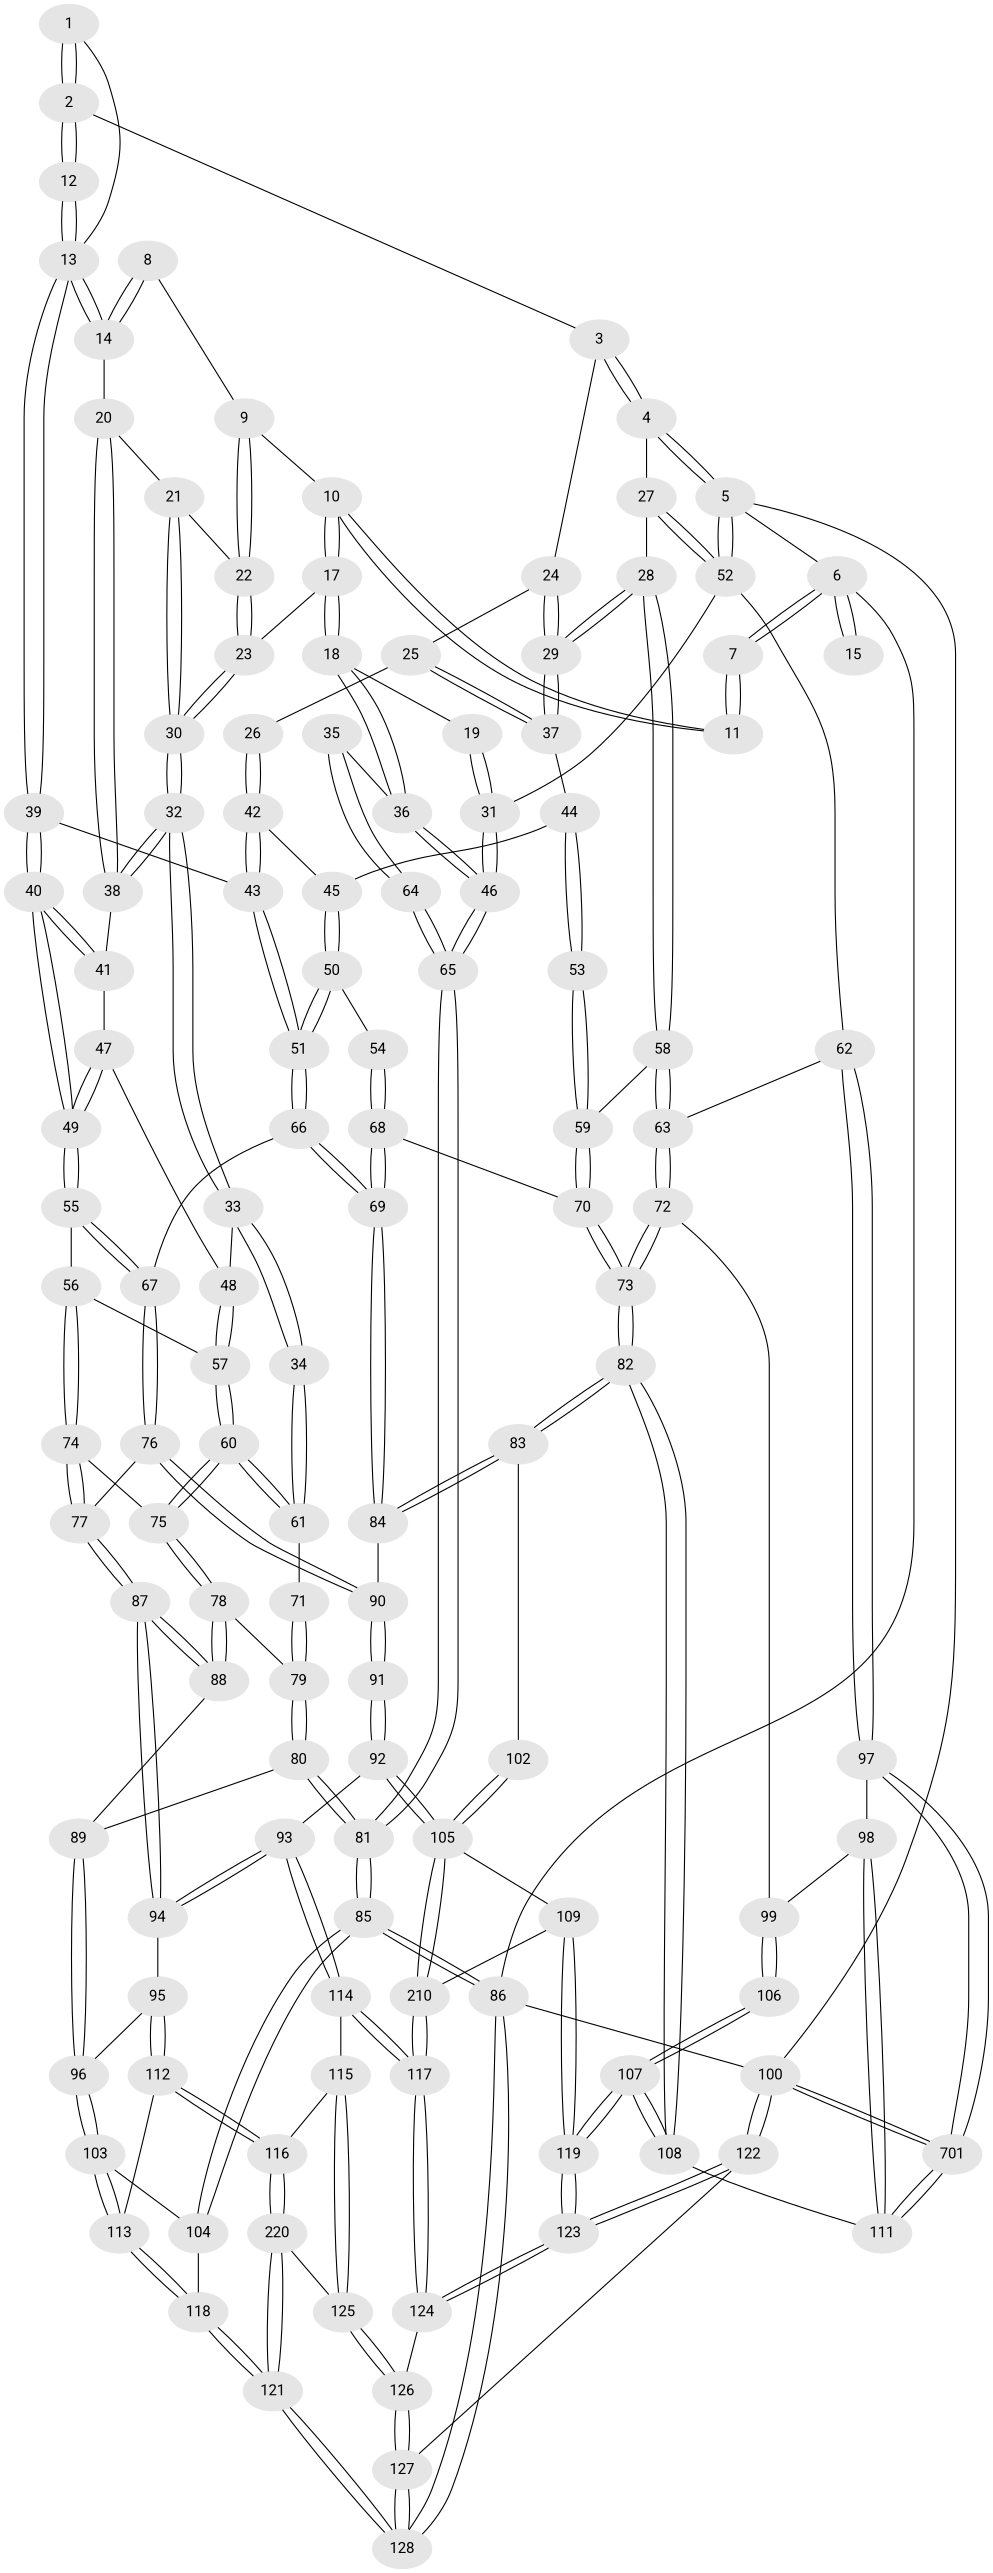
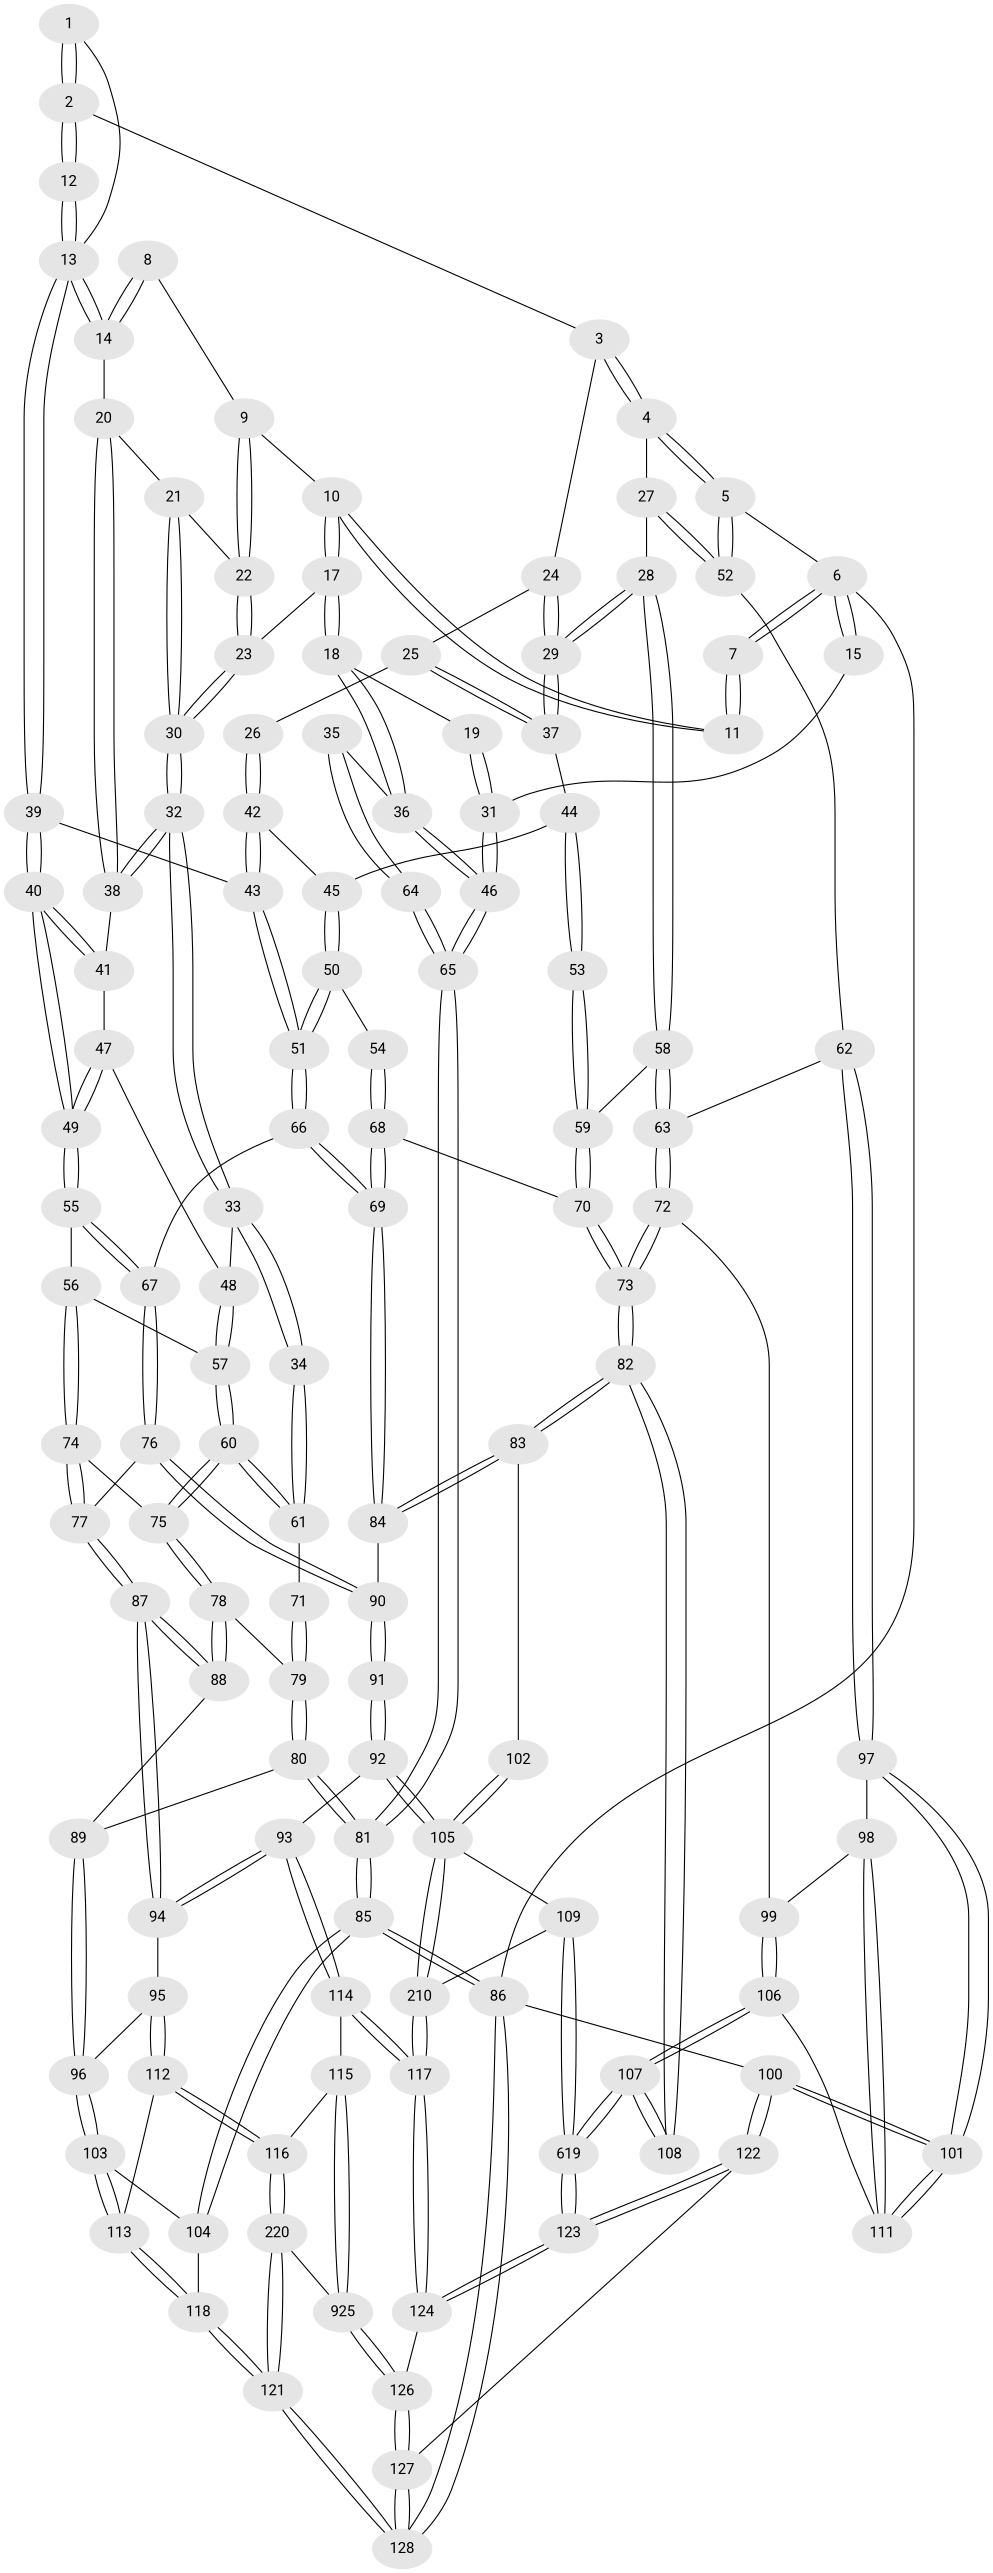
edge "52" -- "31": now "15" -- "31"
edge "5" -- "100": removed
node "119": label "119" -> "619"
node "701": label "701" -> "101"
edge "108" -- "111": now "106" -- "111"
node "125": label "125" -> "925"
